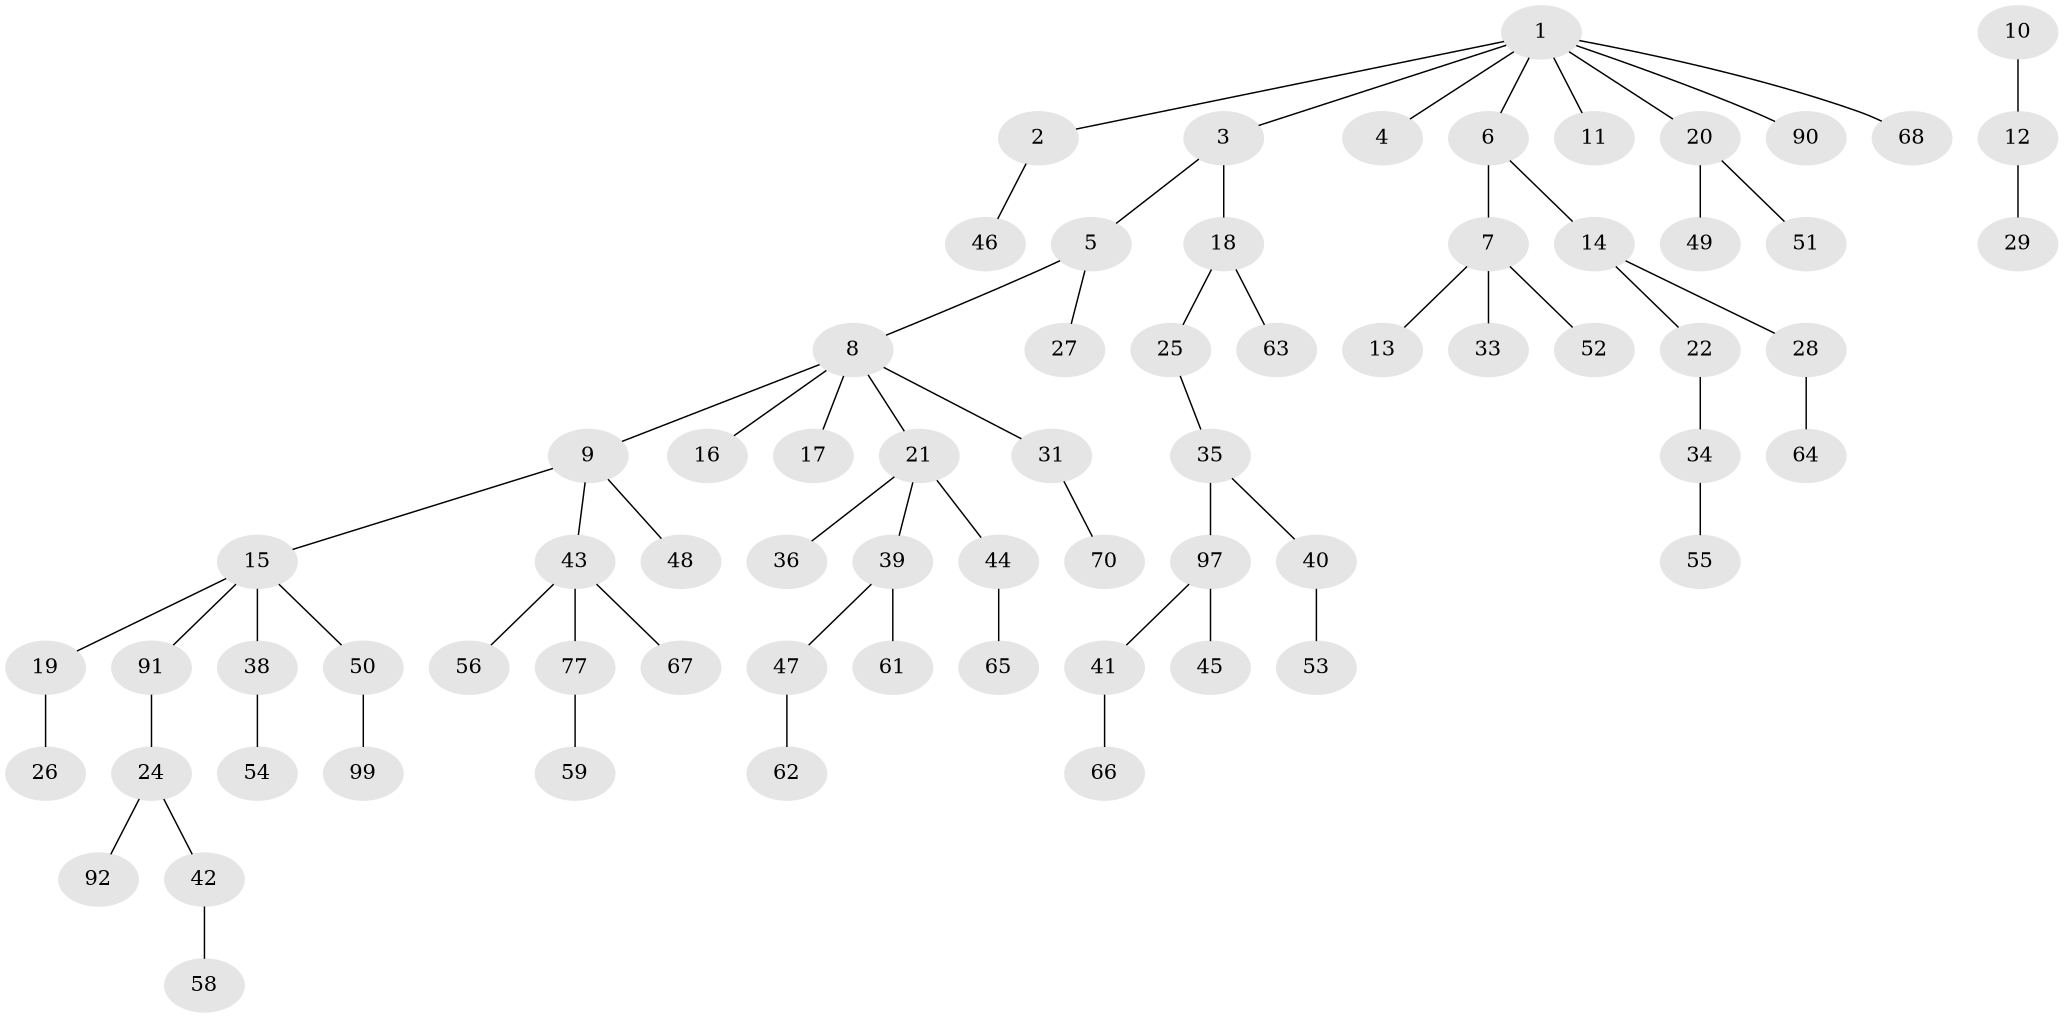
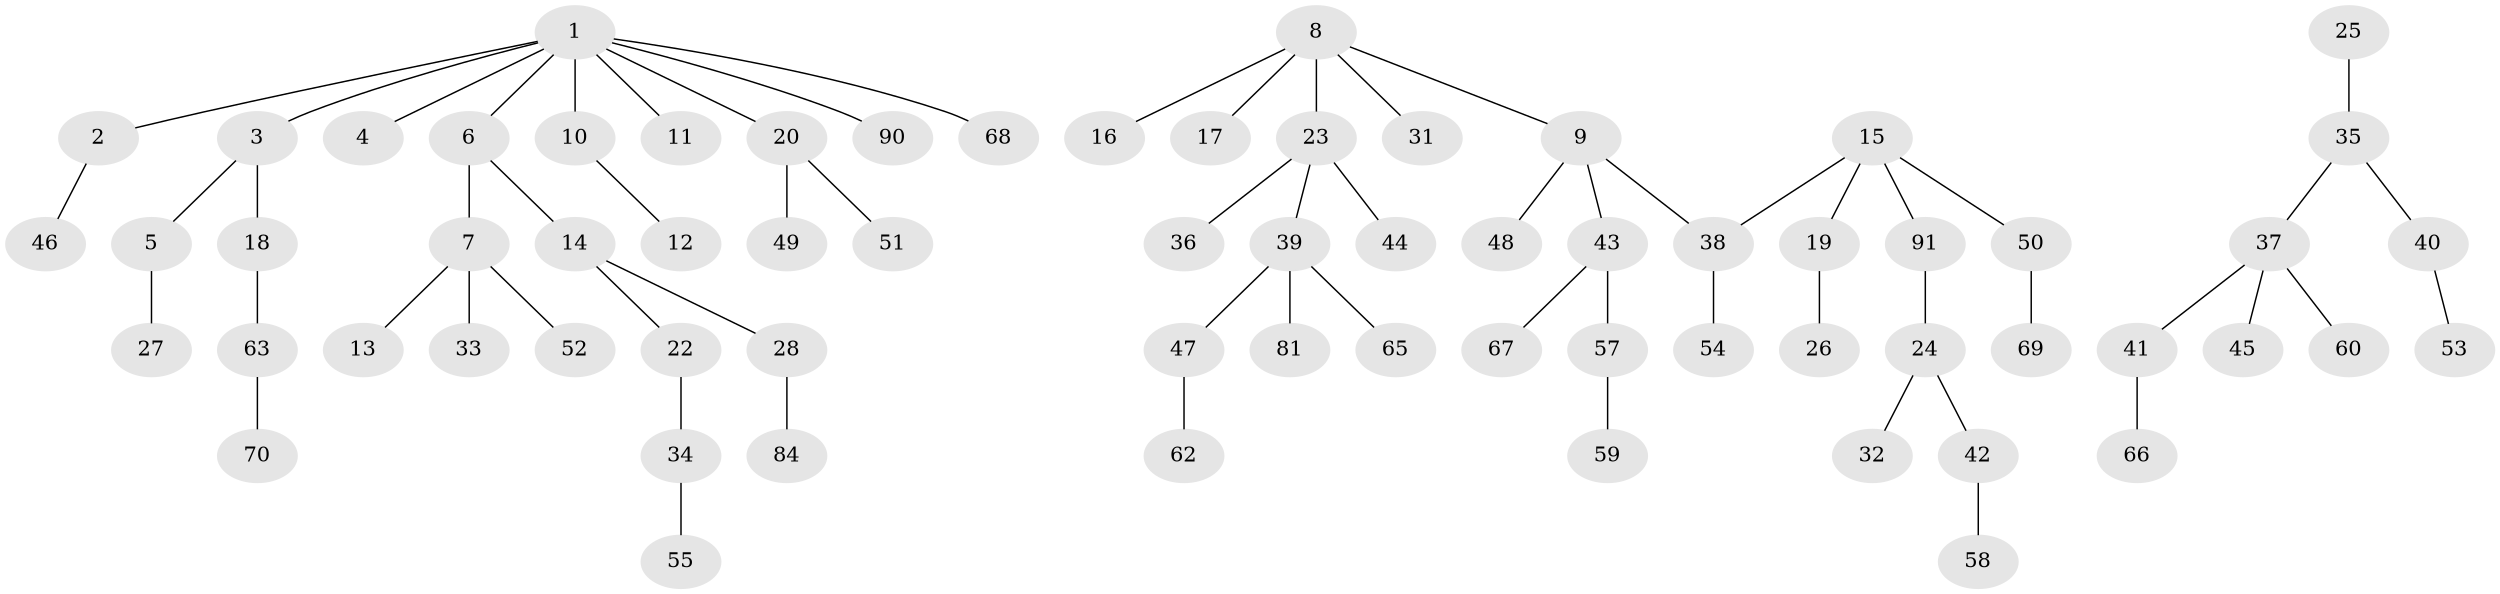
edge "1" -- "10": added
node "29": removed
edge "18" -- "25": removed
edge "5" -- "8": removed
node "60": added
node "21": label "21" -> "23"
node "64": label "64" -> "84"
edge "9" -- "15": now "9" -- "38"
edge "31" -- "70": now "63" -- "70"
node "97": label "97" -> "37"
edge "44" -- "65": now "39" -- "65"
node "56": removed
node "77": label "77" -> "57"
node "61": label "61" -> "81"
node "99": label "99" -> "69"
node "92": label "92" -> "32"
